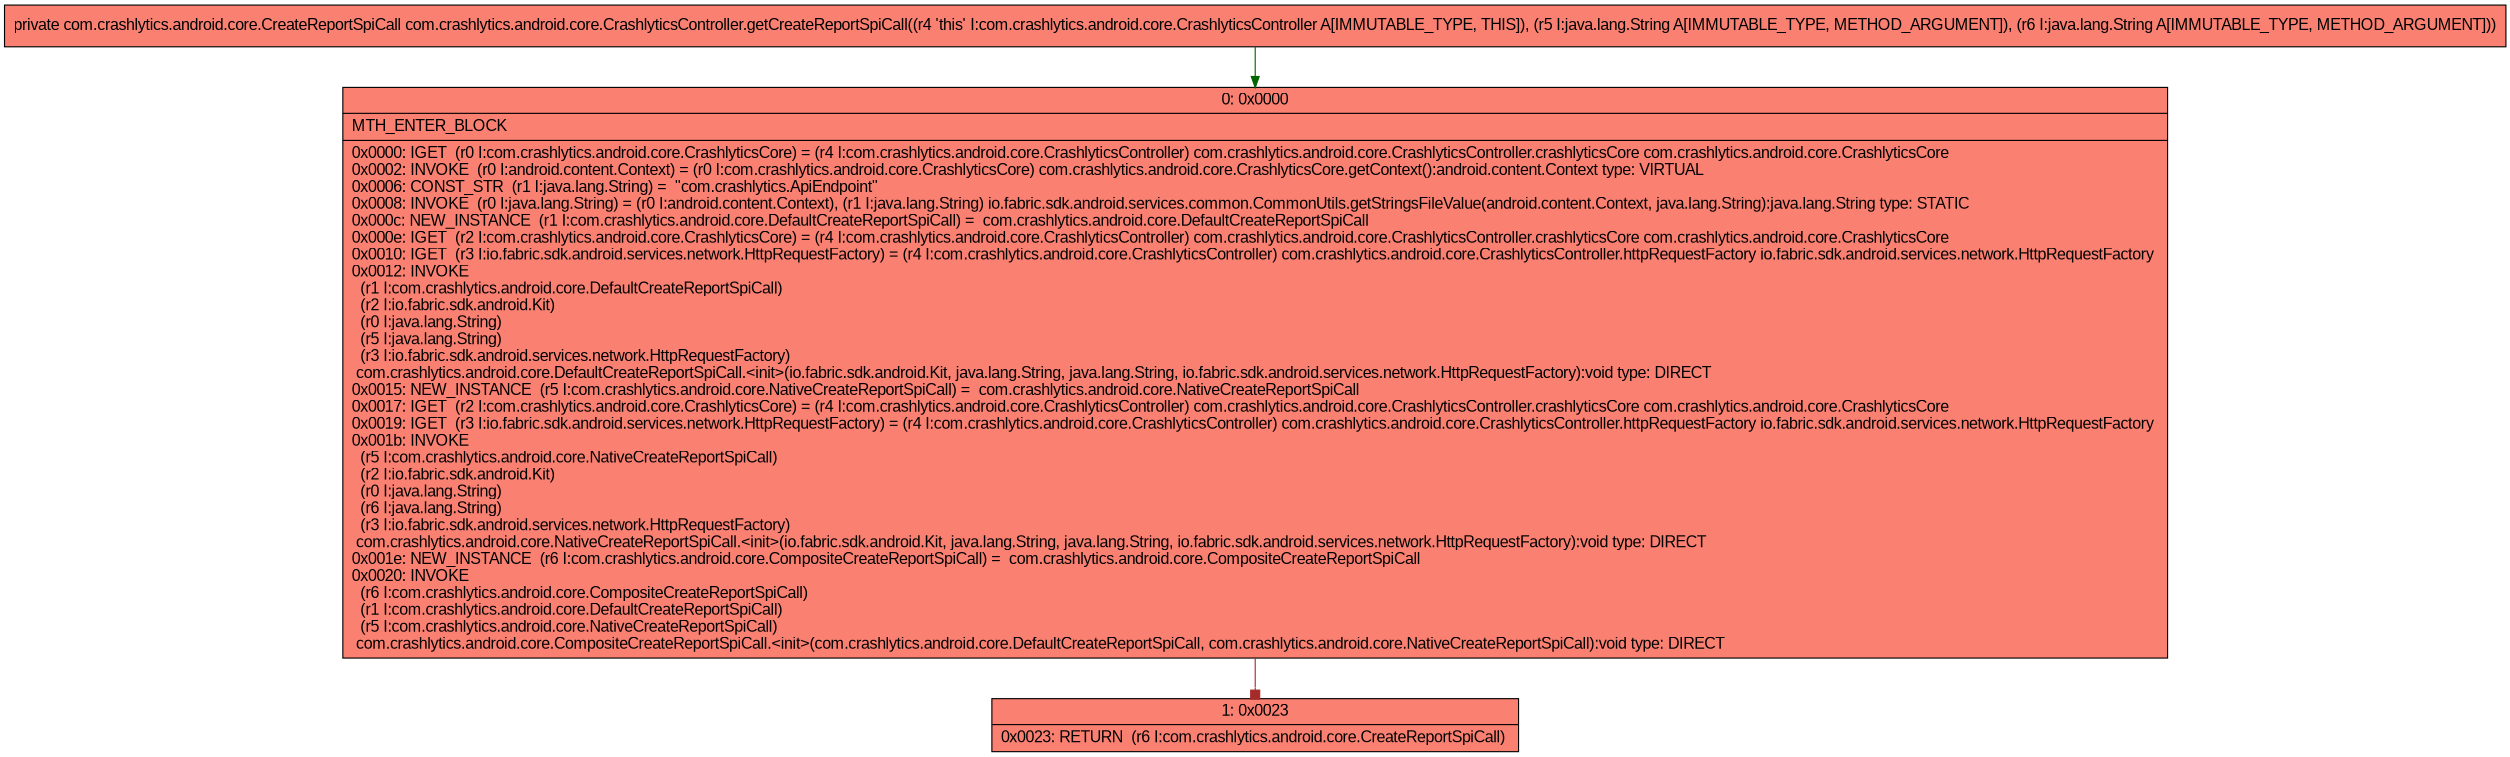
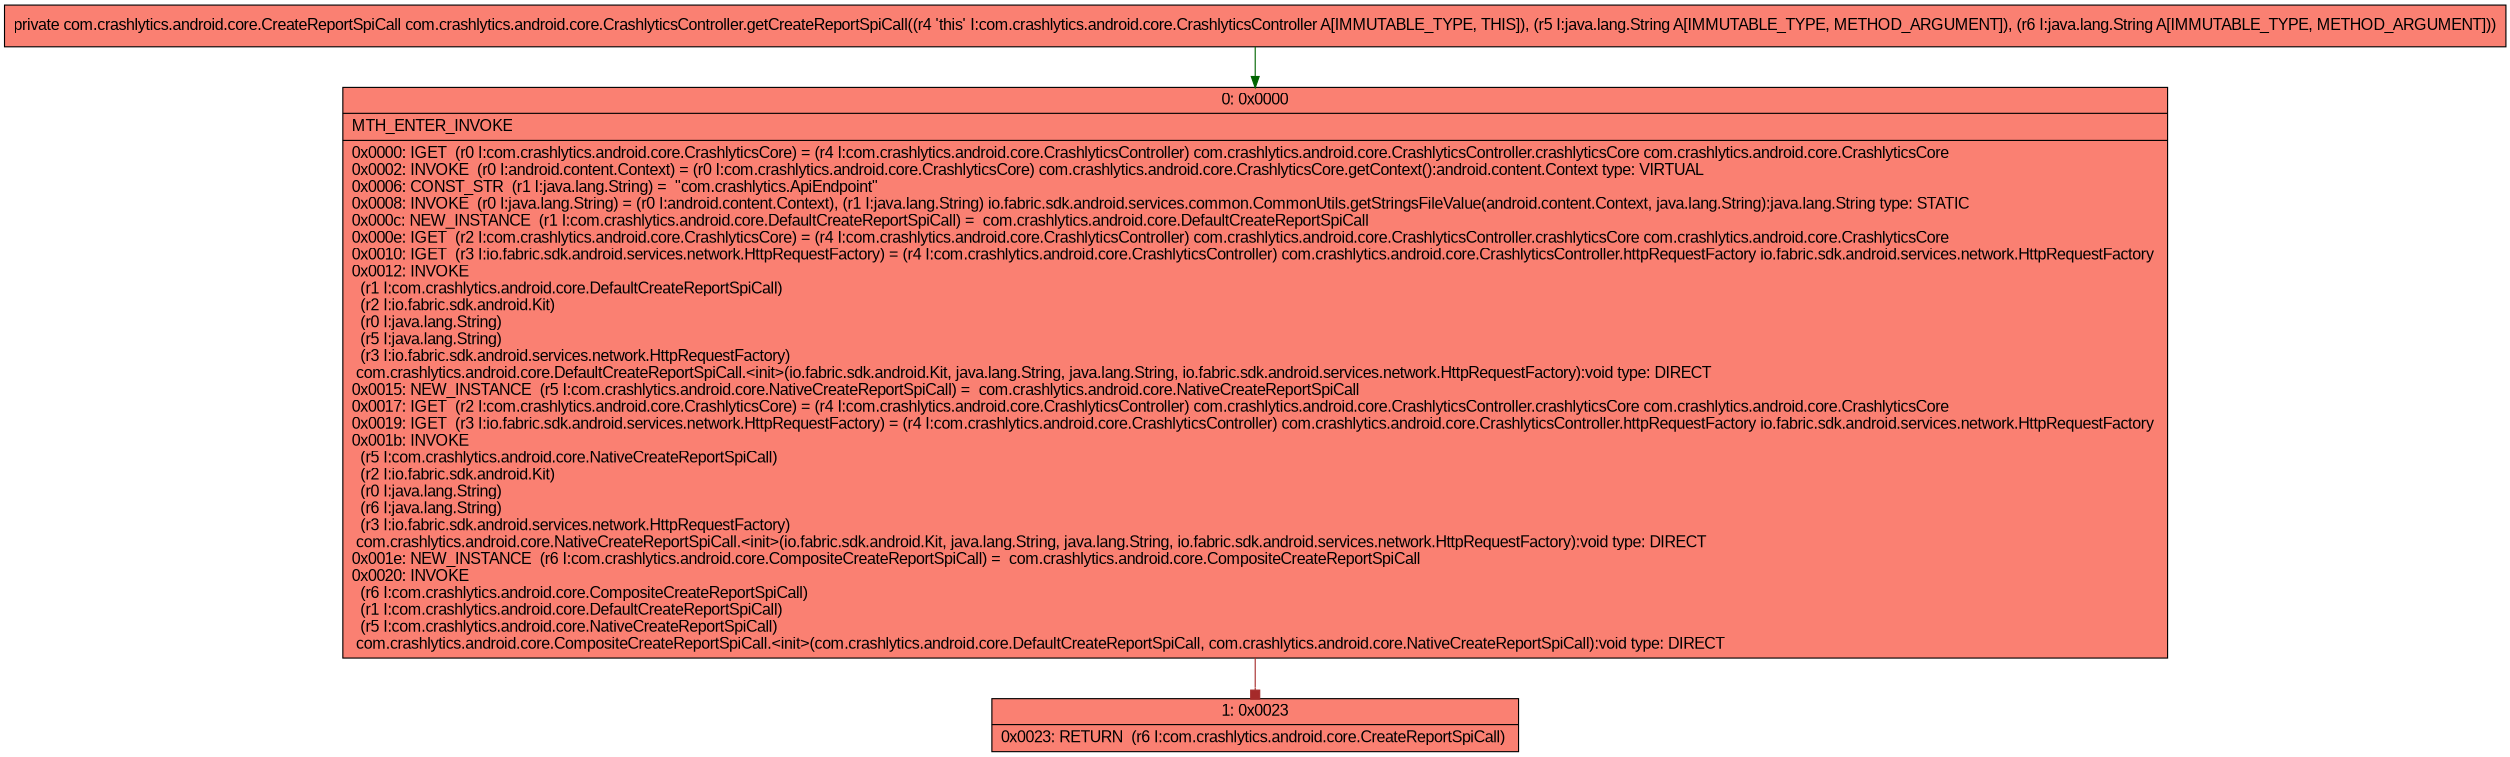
node "0: 0x0000": text "MTH_ENTER_BLOCK" -> "MTH_ENTER_INVOKE"
